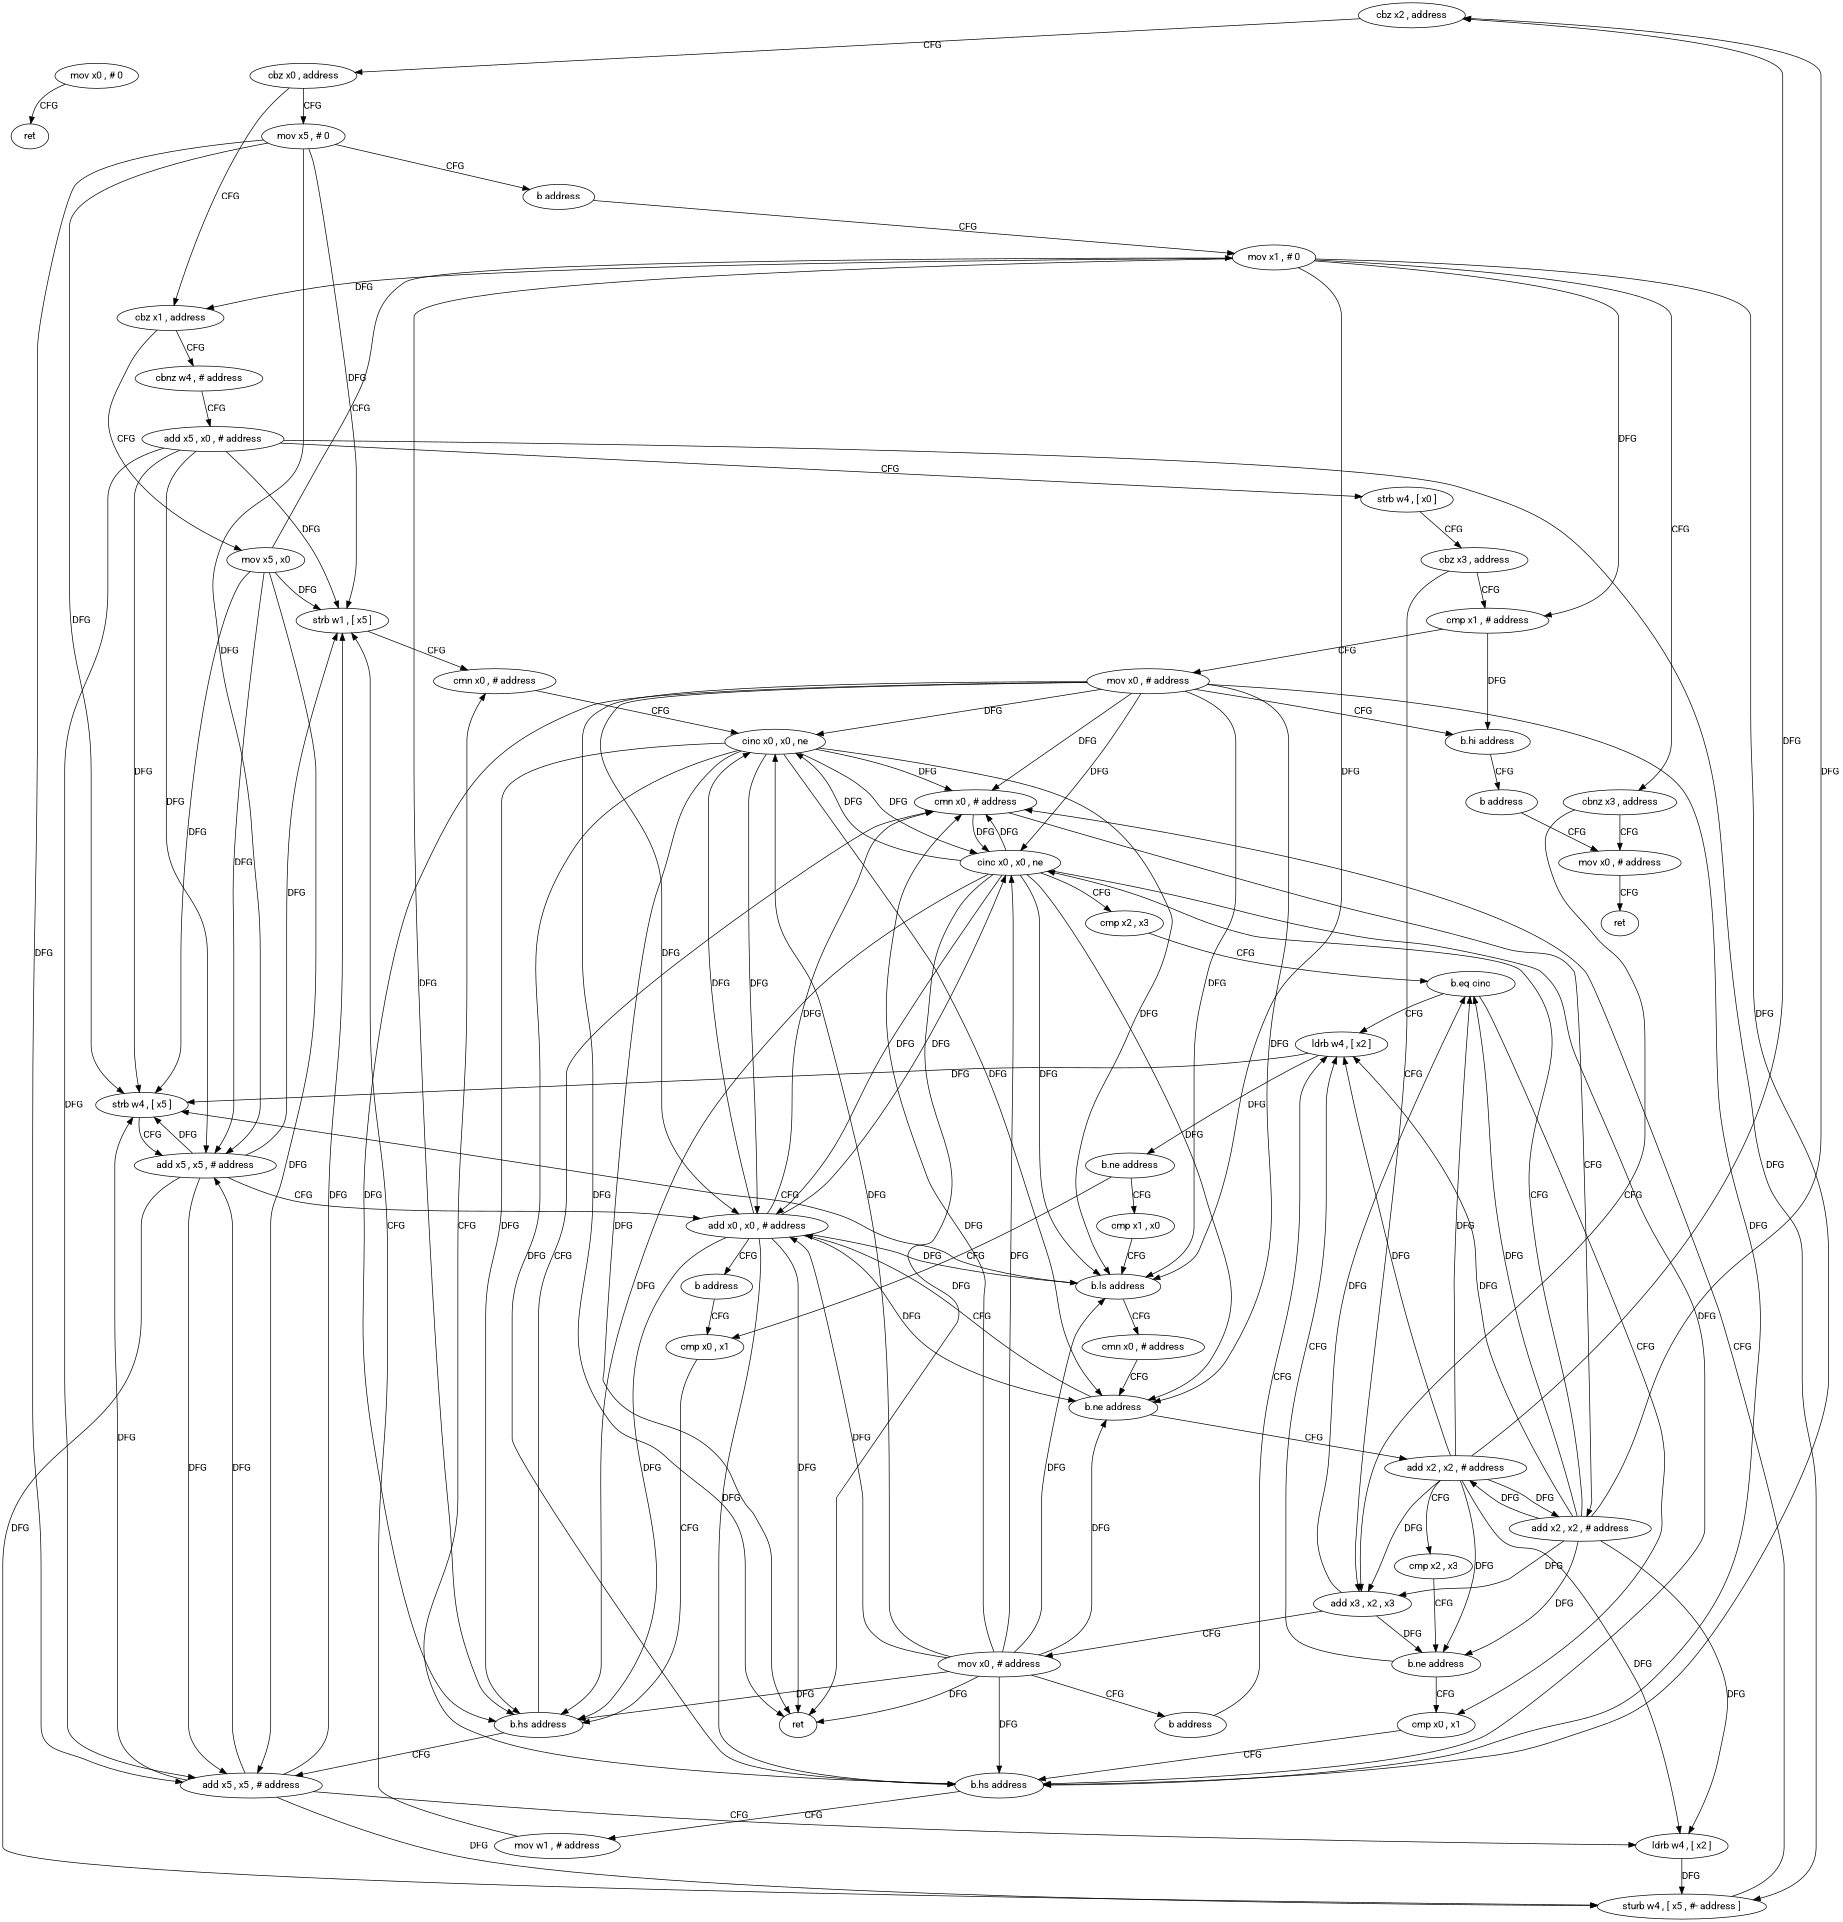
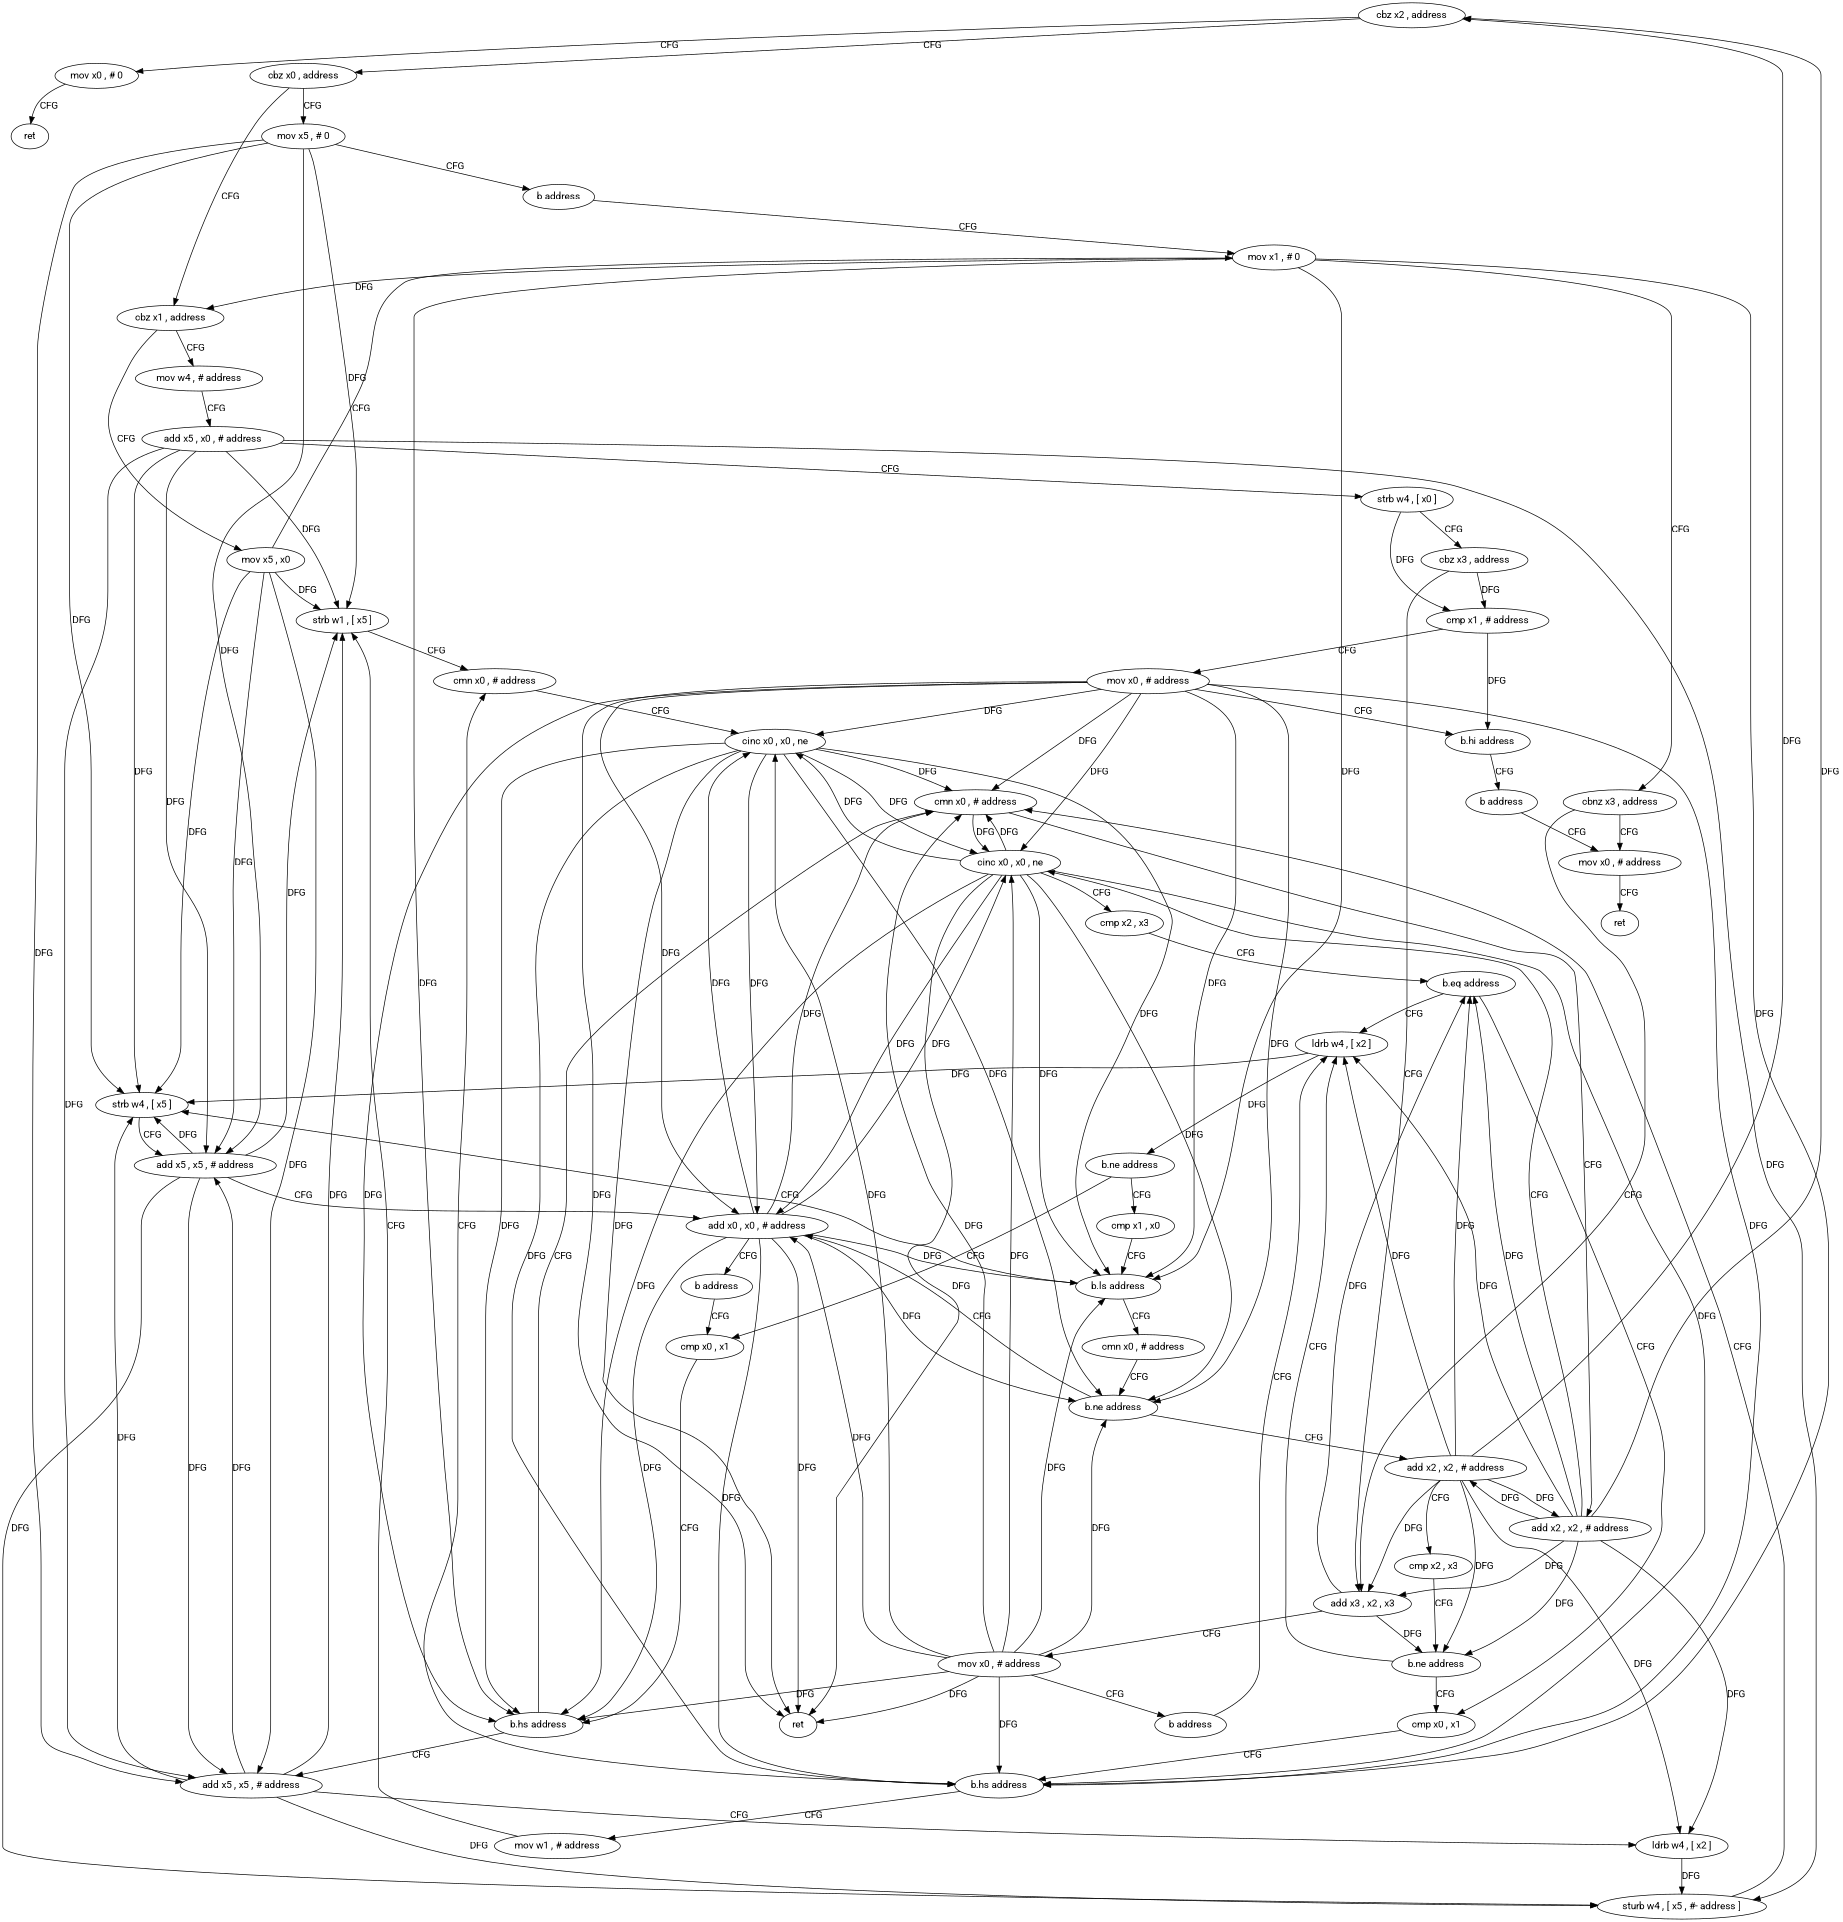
edge "cbz x2 , address" -> "mov x0 , # 0": added, label "CFG"
edge "mov x1 , # 0" -> "cmp x1 , # address": now "strb w4 , [ x0 ]" -> "cmp x1 , # address"
node "cbnz w4 , # address": label "cbnz w4 , # address" -> "mov w4 , # address"
edge "cbz x3 , address" -> "cmp x1 , # address": label "CFG" -> "DFG"
node "b.eq cinc": label "b.eq cinc" -> "b.eq address"
